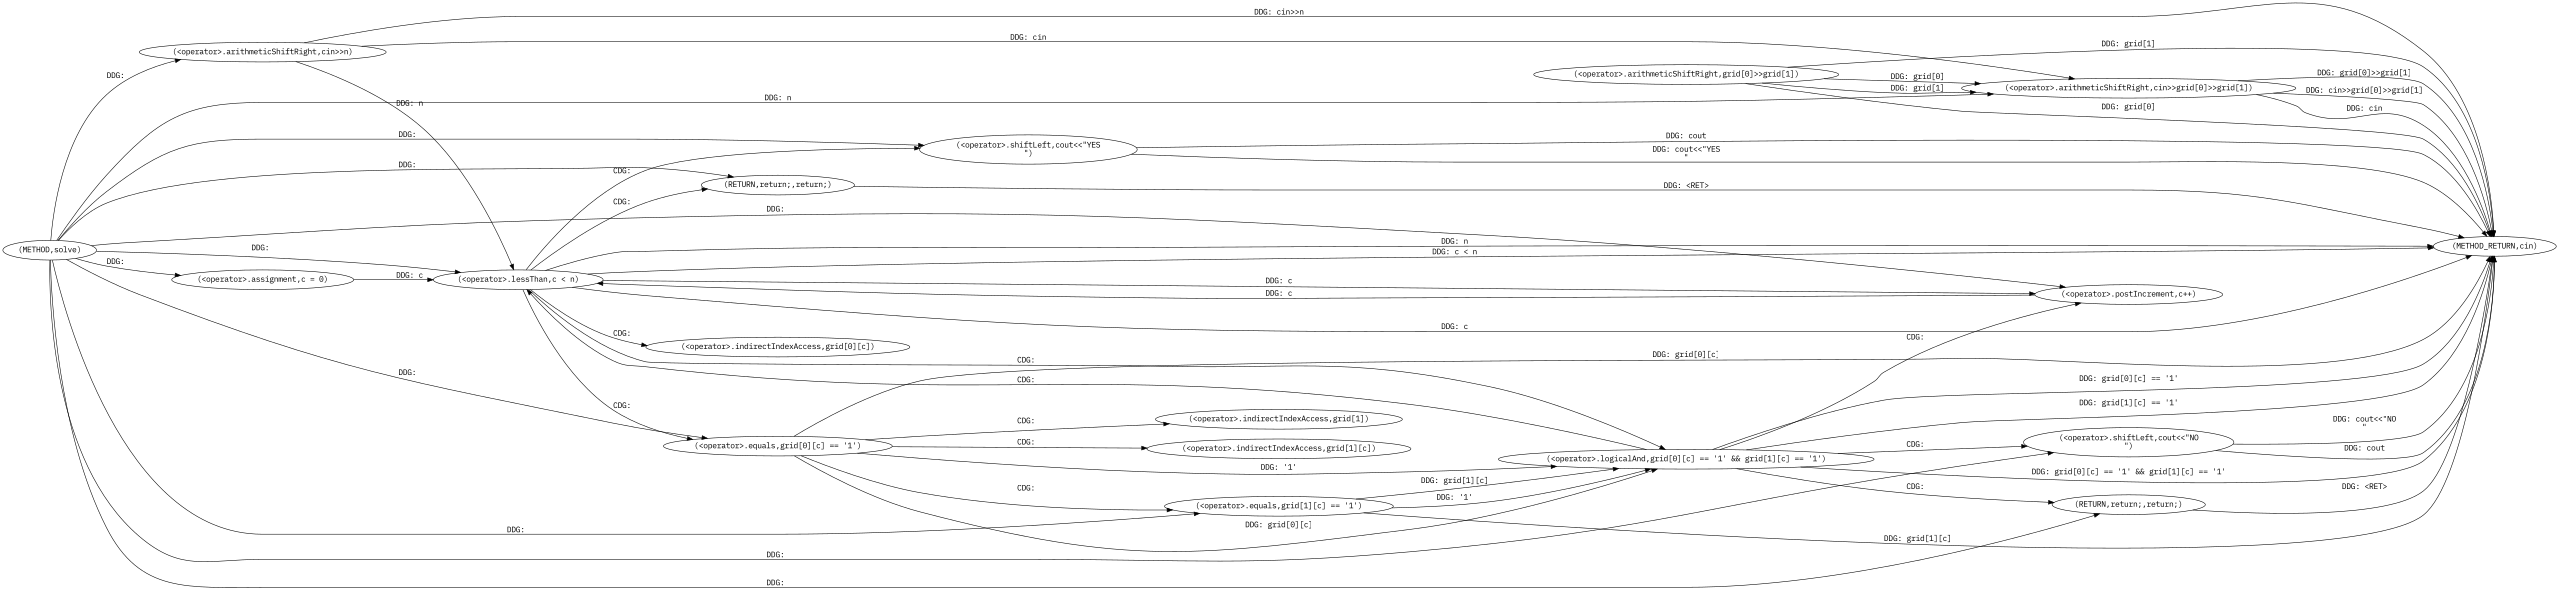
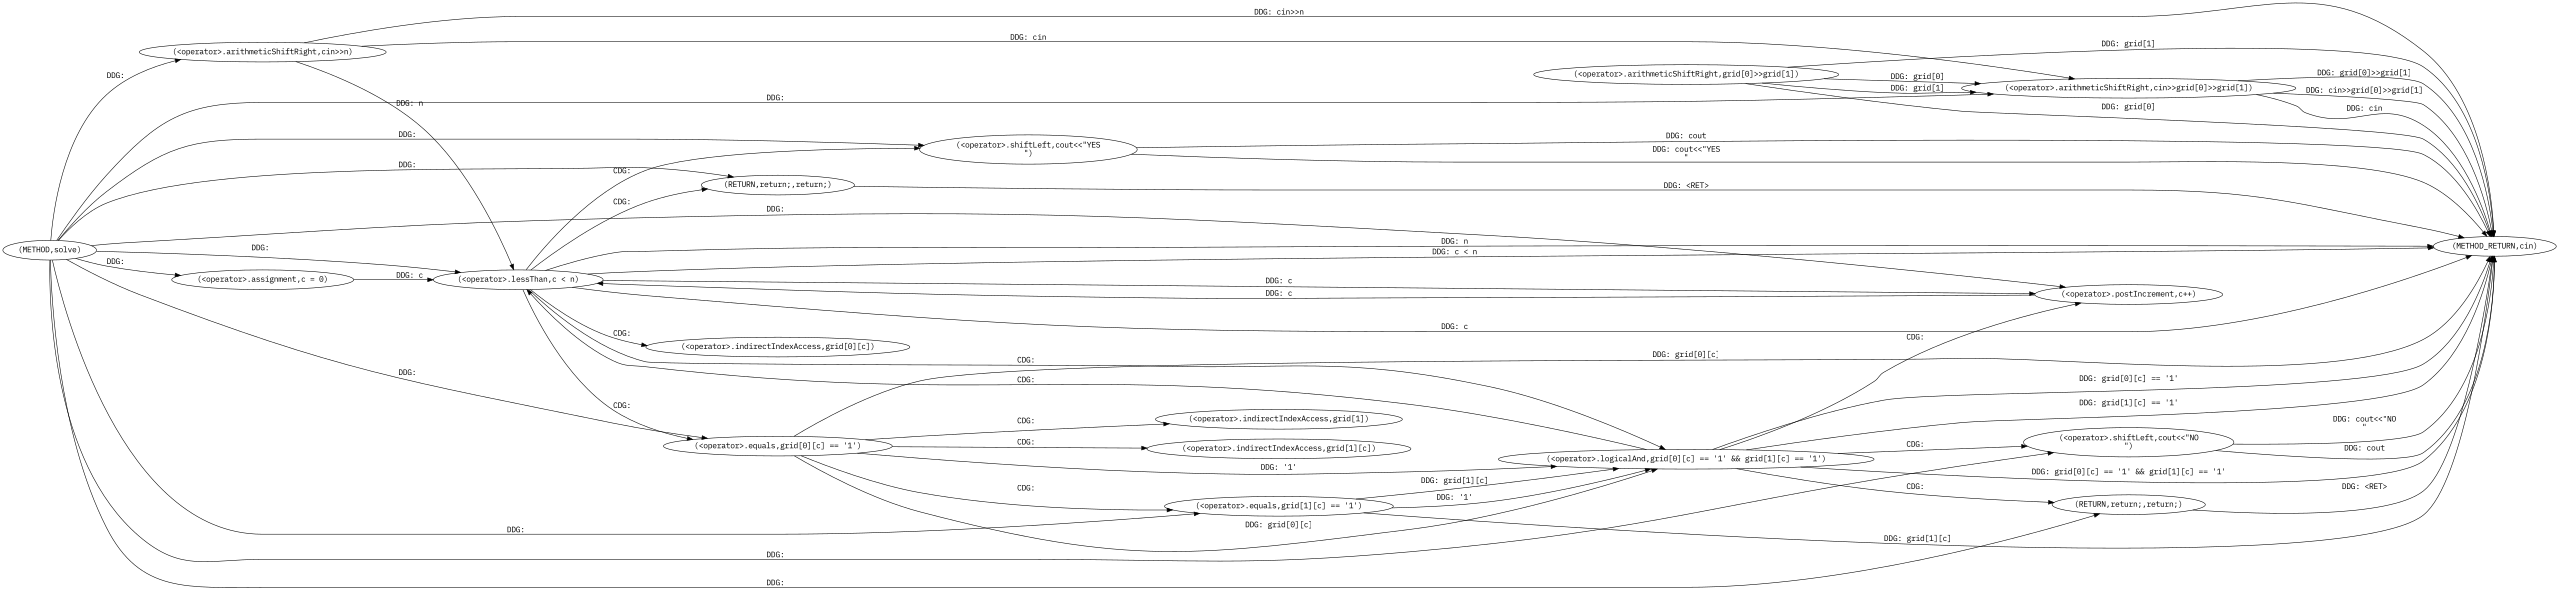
edge "(METHOD,solve)" -> "(<operator>.arithmeticShiftRight,cin>>grid[0]>>grid[1])": label "DDG: n" -> "DDG: "
